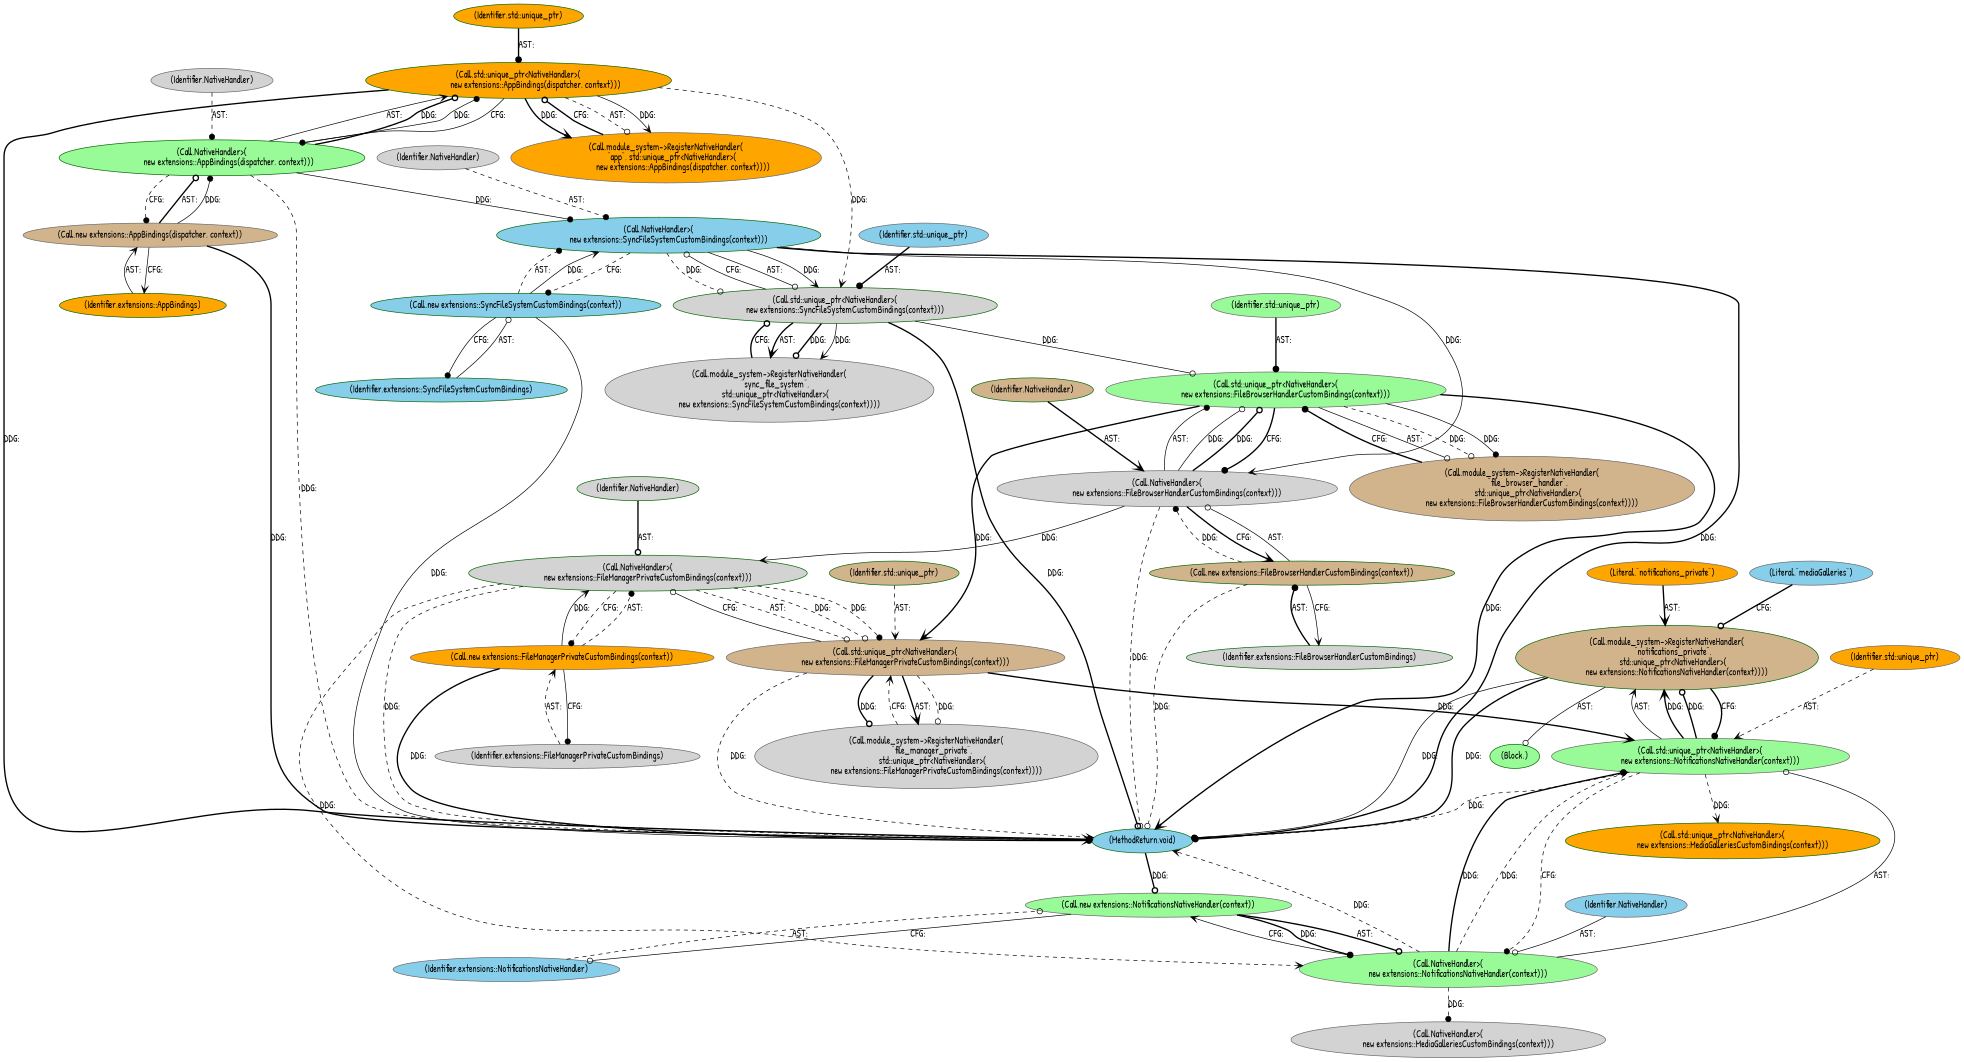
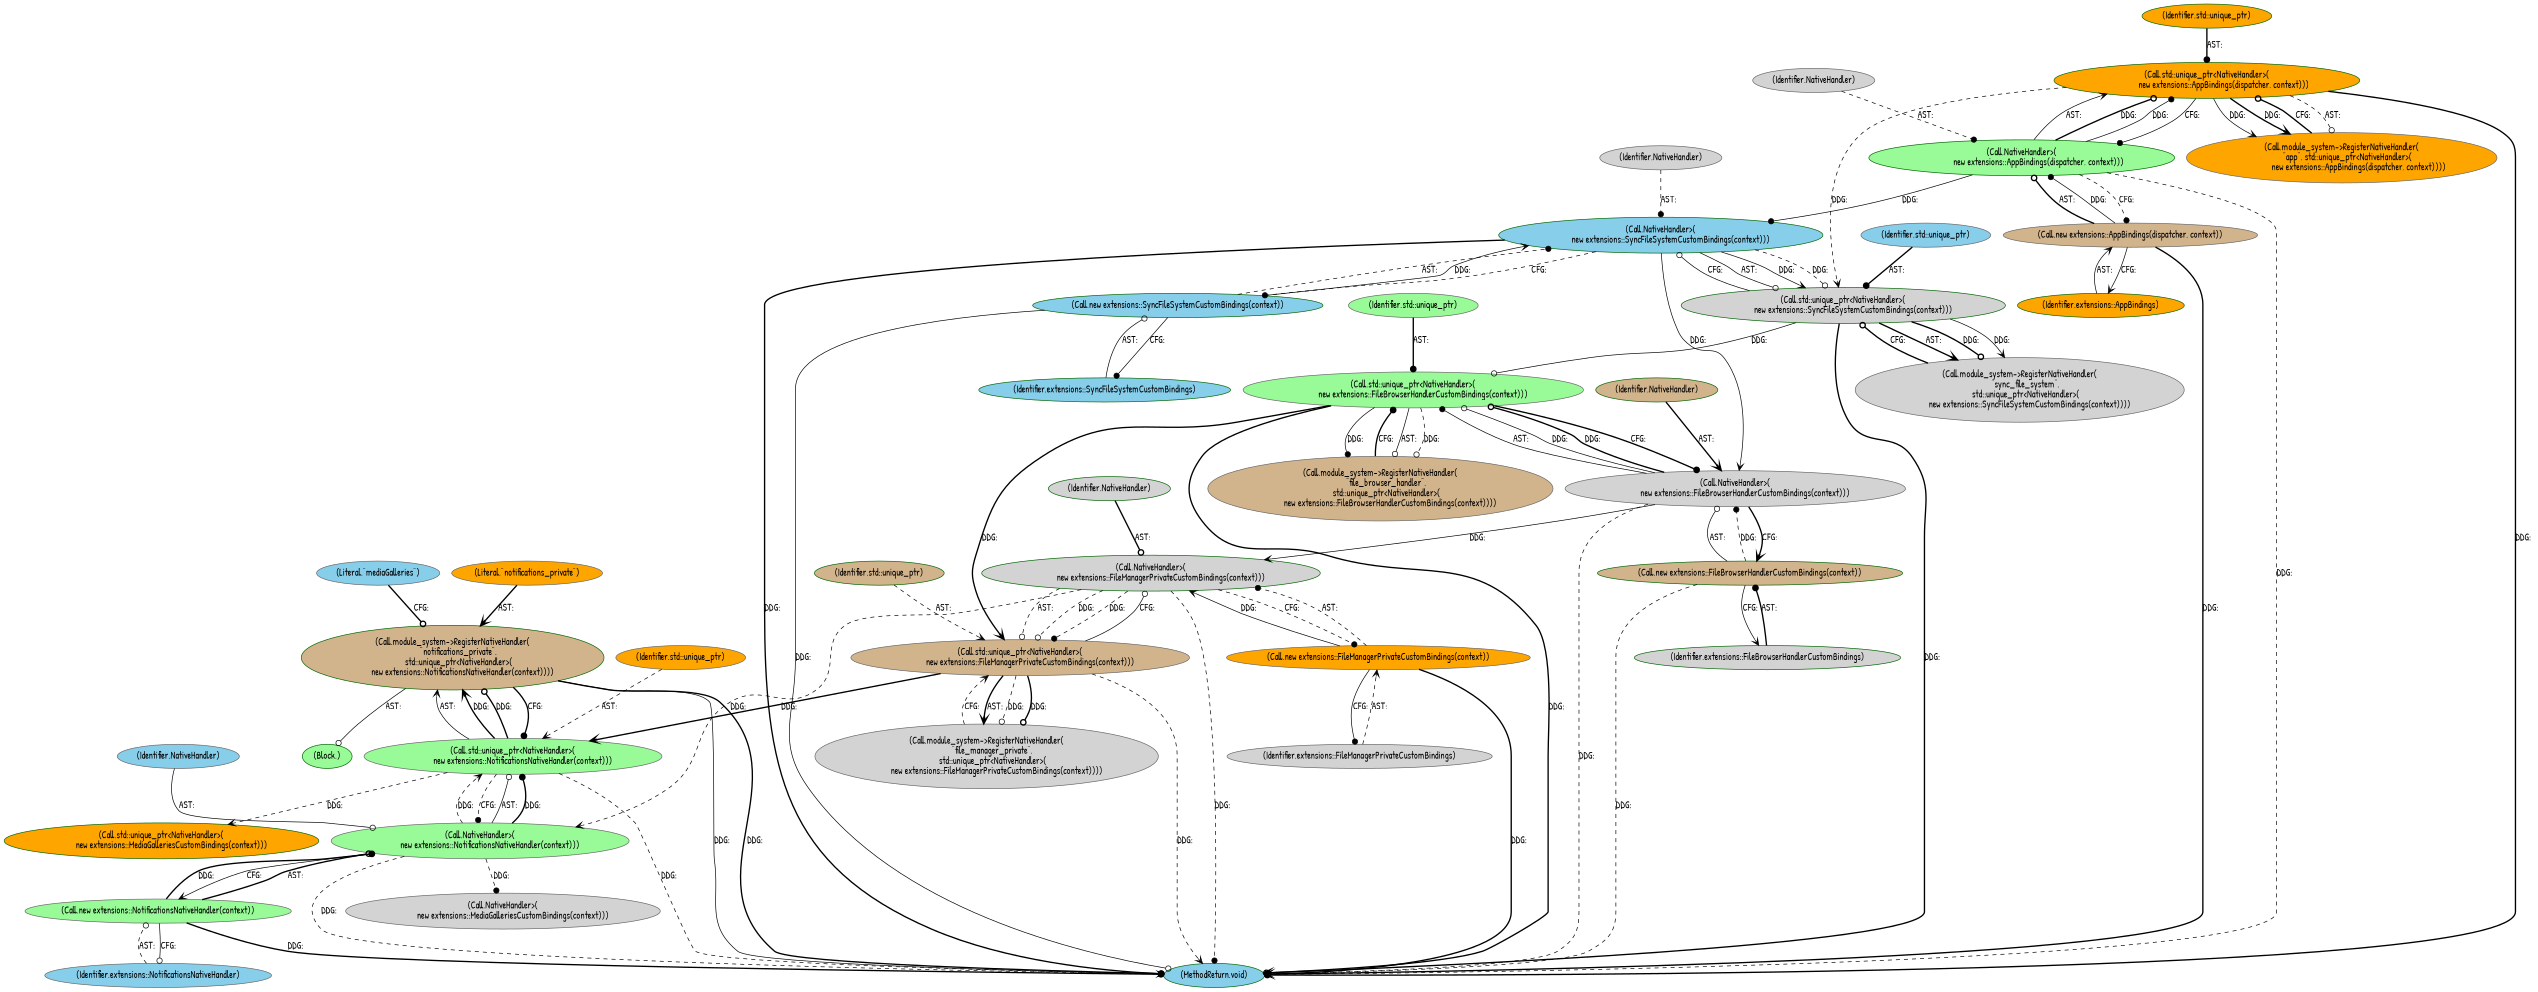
edge "(MethodReturn,void)" -> "(Call,new extensions::NotificationsNativeHandler(context))": reversed
